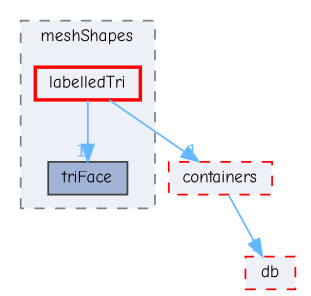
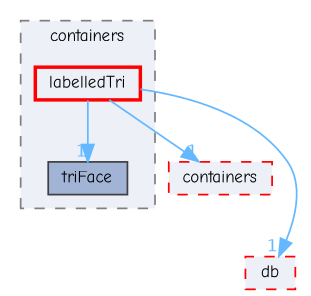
cluster "meshShapes": label "meshShapes" -> "containers"
edge "containers" -> "db": now "labelledTri" -> "db"
